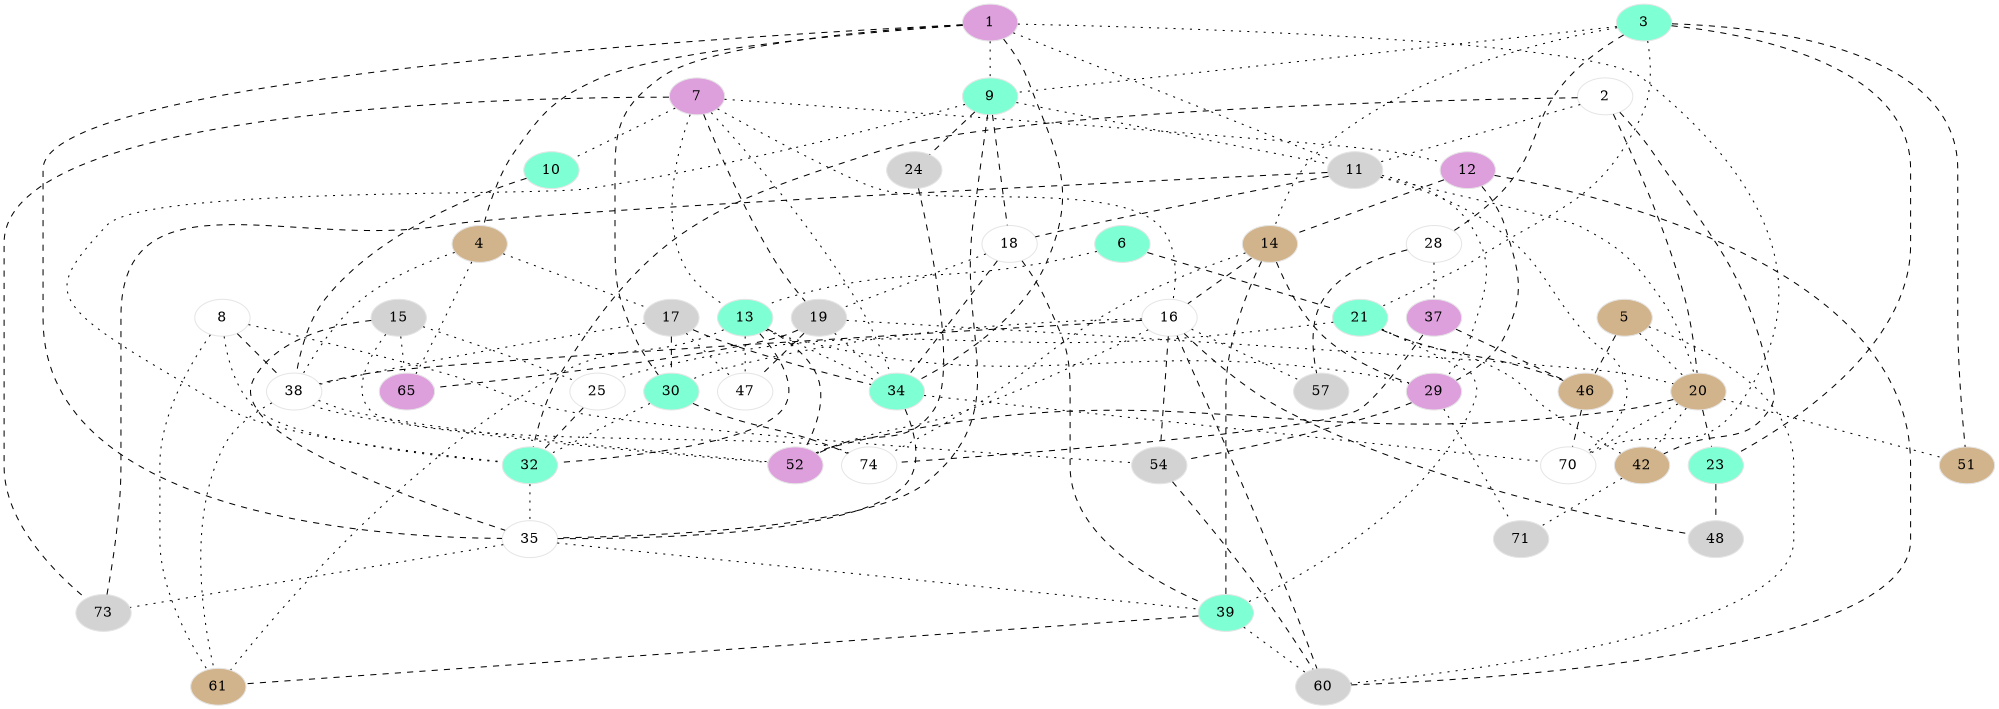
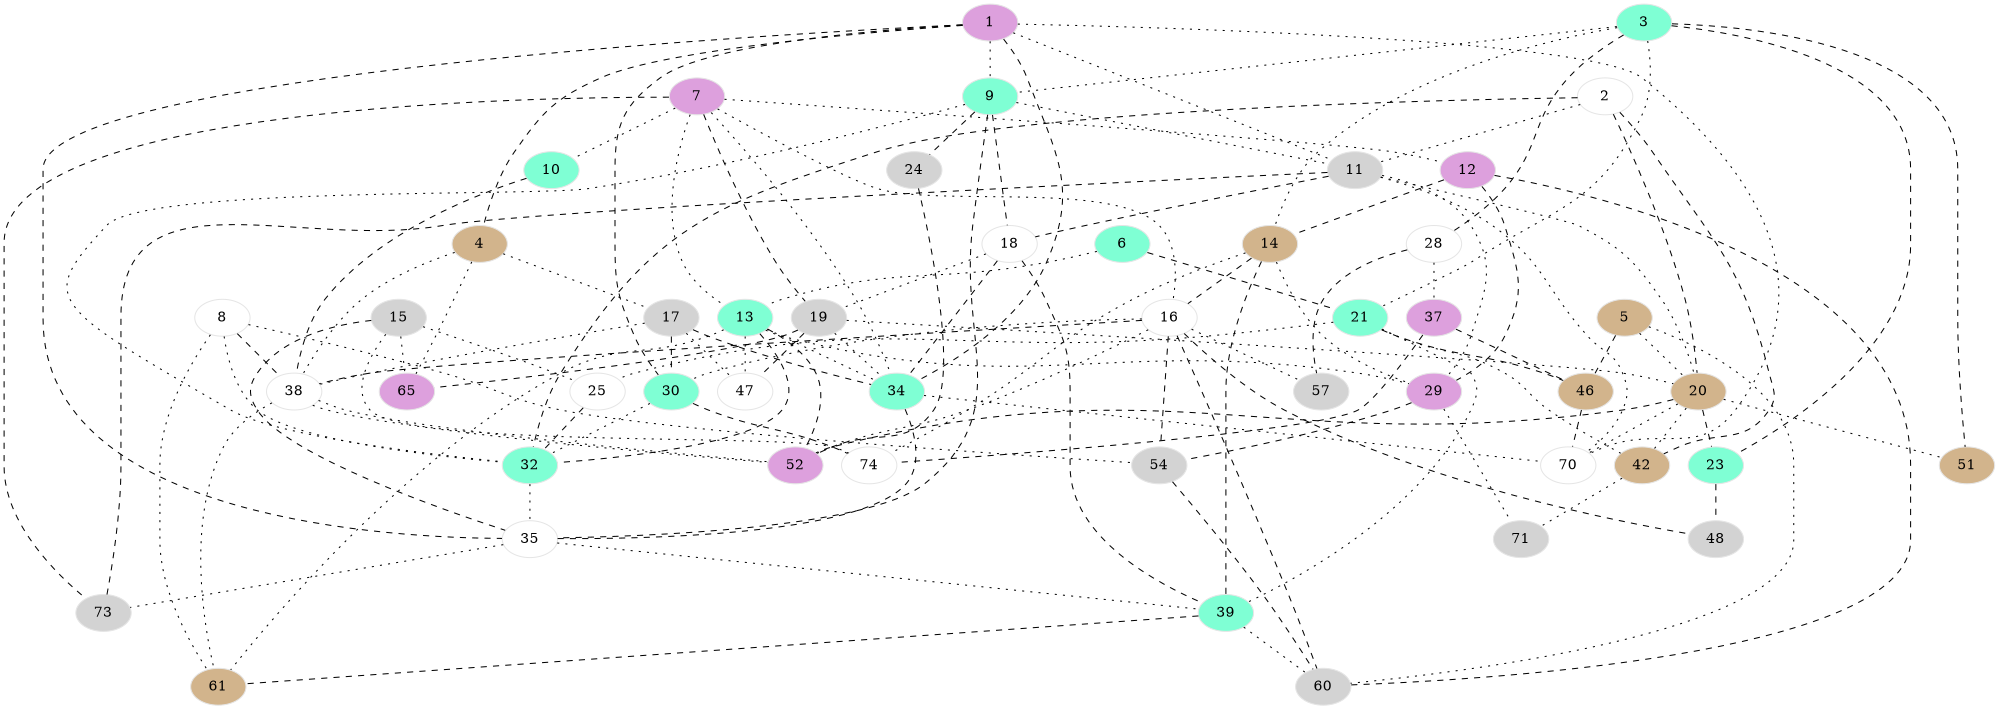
edge "14" -- "29": style dashed -> dotted
